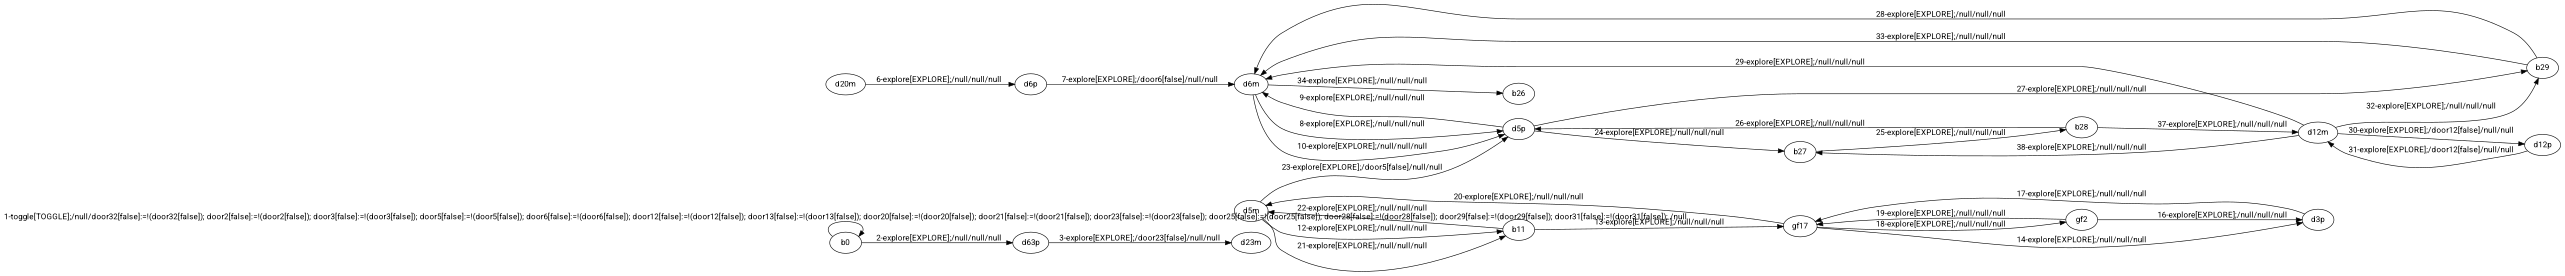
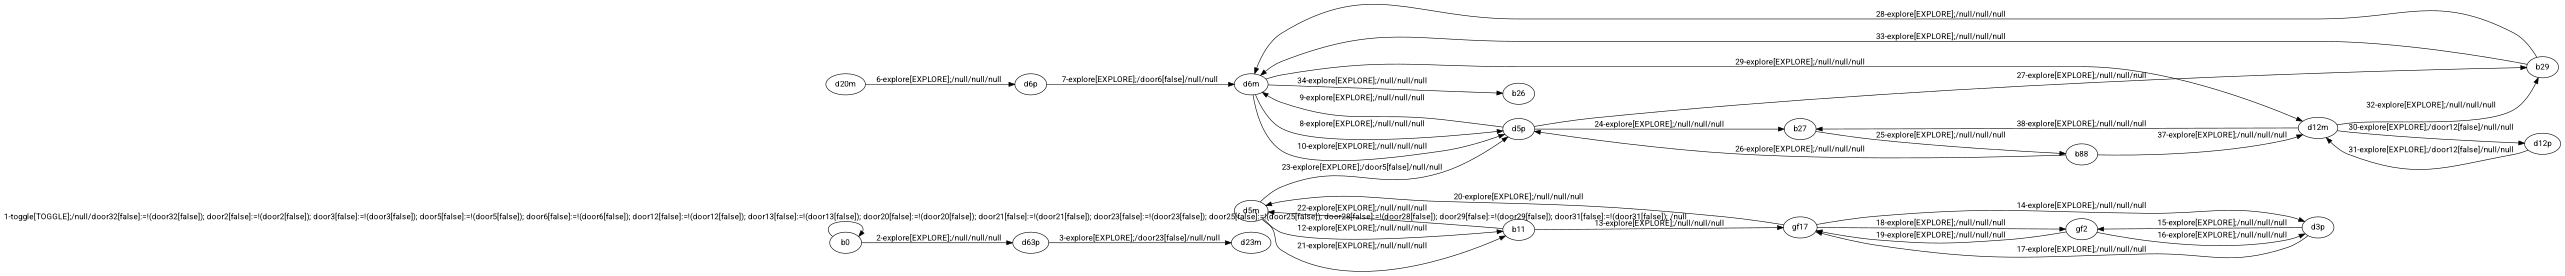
edge "d12m" -> "d6m": reversed
node "b28": label "b28" -> "b88"
edge "d3p" -> "gf2": added, label "15-explore[EXPLORE];/null/null/null"
